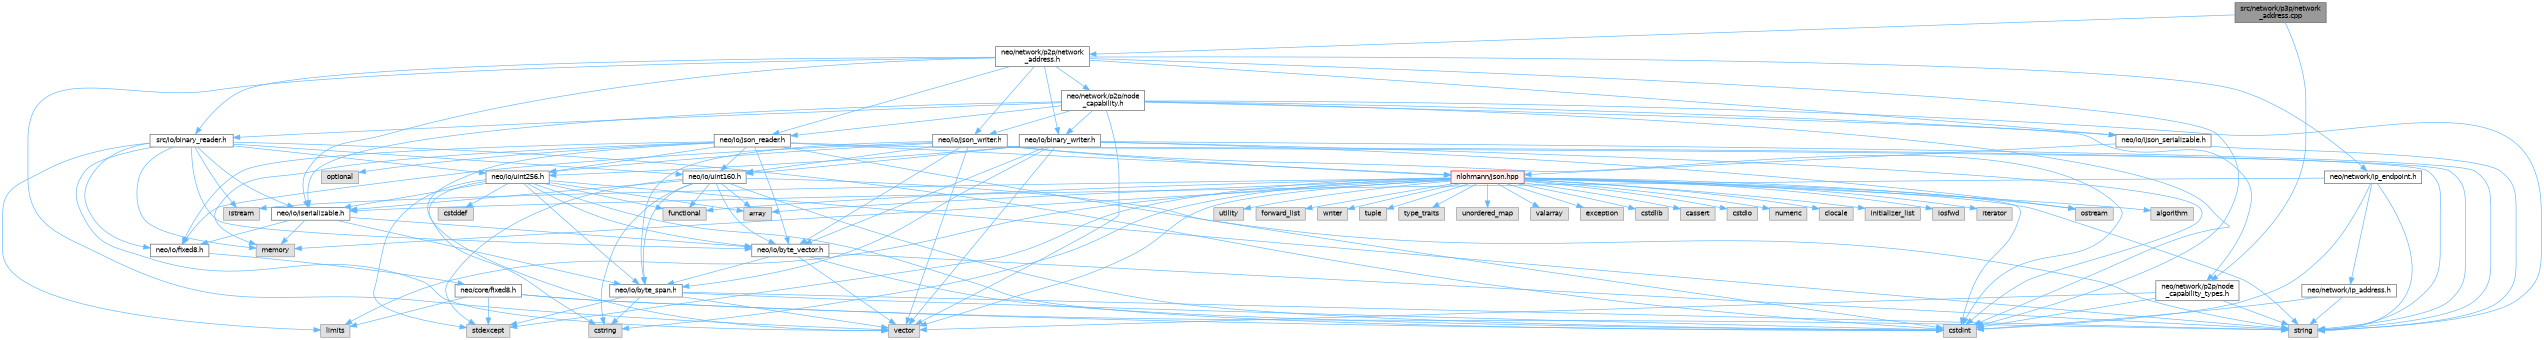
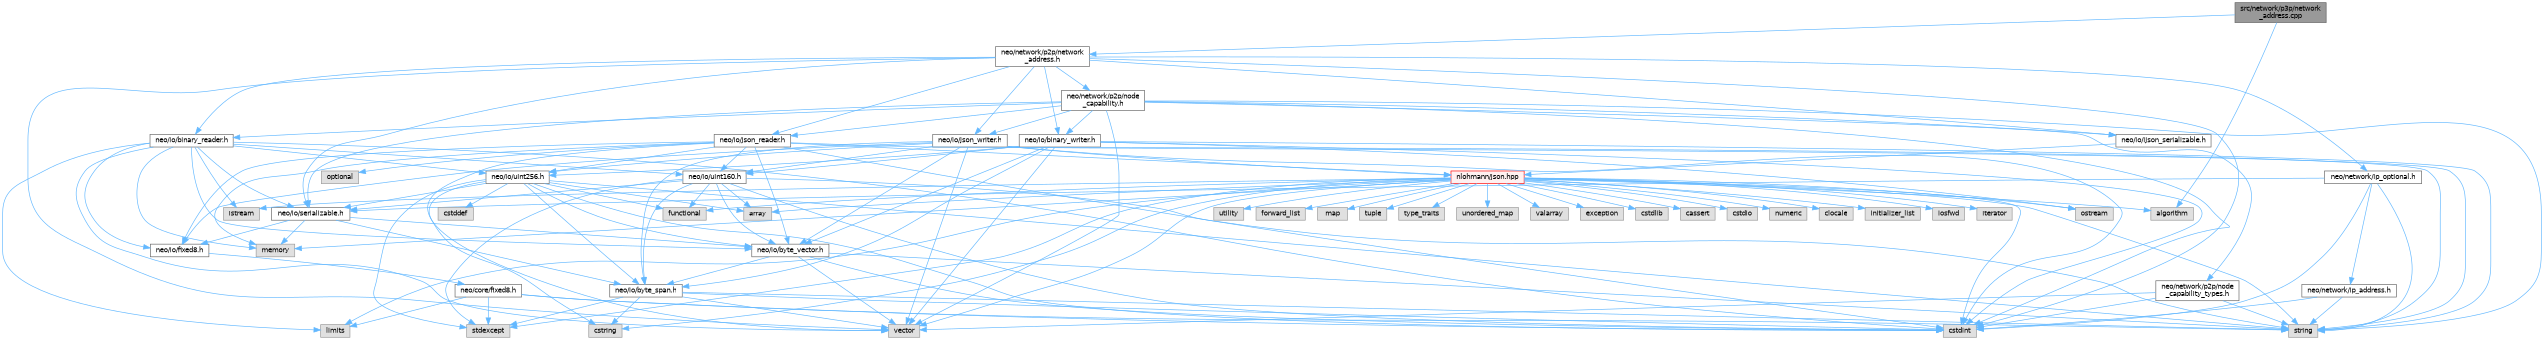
node "src/io/binary_reader.h": label "src/io/binary_reader.h" -> "neo/io/binary_reader.h"
edge "src/network/p3p/network _address.cpp" -> "neo/network/p2p/node _capability_types.h": now "src/network/p3p/network _address.cpp" -> "algorithm"
node "neo/network/ip_endpoint.h": label "neo/network/ip_endpoint.h" -> "neo/network/ip_optional.h"
edge "neo/io/ijson_serializable.h" -> "string": removed
node "neo/io/iserializable.h": label "neo/io/iserializable.h" -> "neo/io/serializable.h"
node "writer": label "writer" -> "map"
edge "neo/io/uint160.h" -> "cstring": removed
